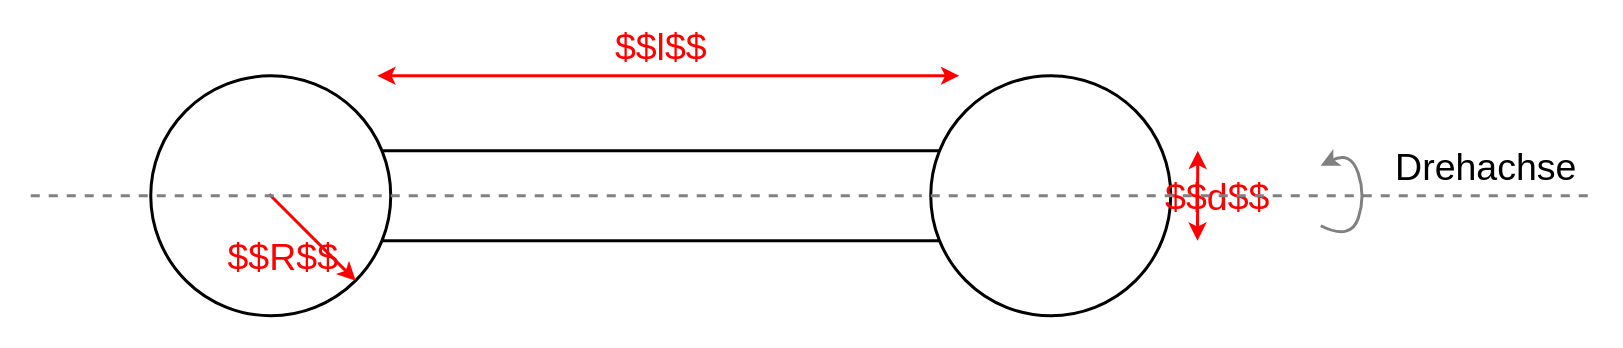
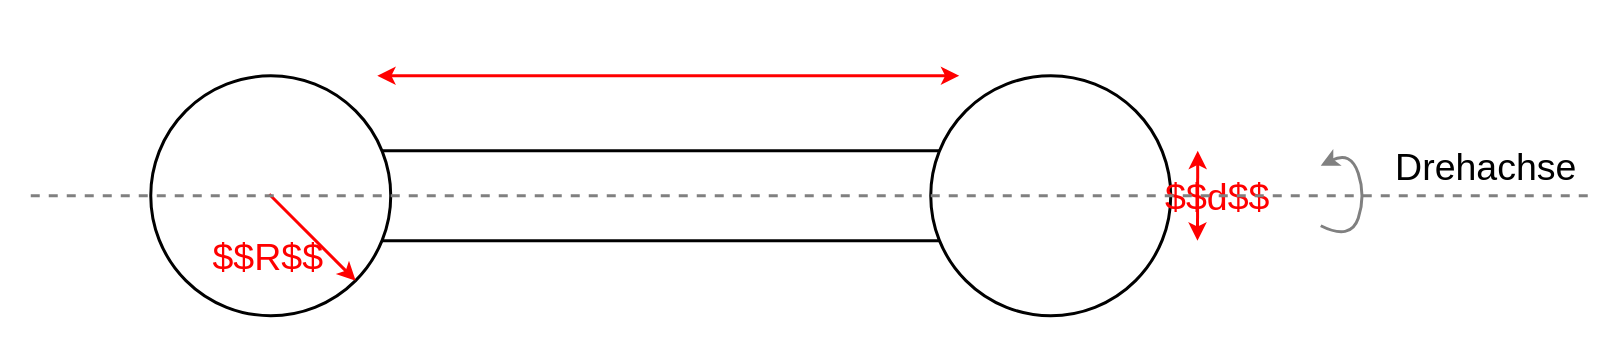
node "$$l$$": removed
node "$$R$$": moved (283, 256) -> (268, 256)
